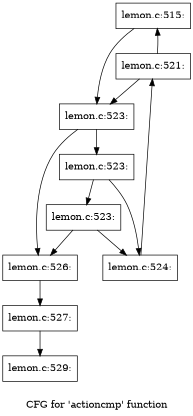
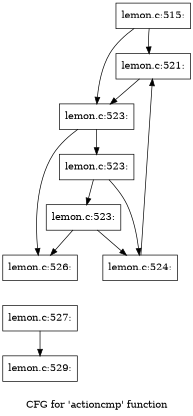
edge "lemon.c:521:" -> "lemon.c:515:": reversed
edge "lemon.c:526:" -> "lemon.c:527:": removed
